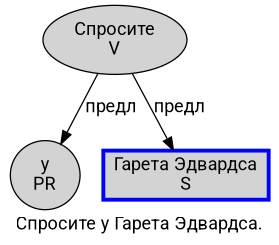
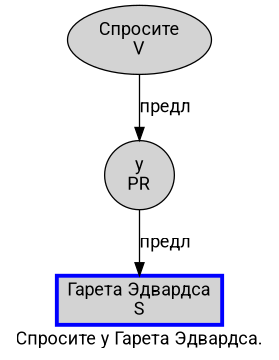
edge "Спросите V" -> "Гарета Эдвардса S": now "у PR" -> "Гарета Эдвардса S"
